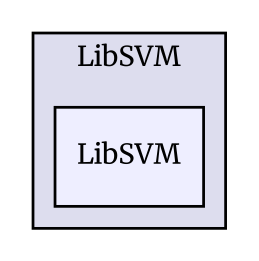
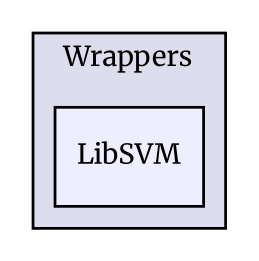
cluster "LibSVM": label "LibSVM" -> "Wrappers"
